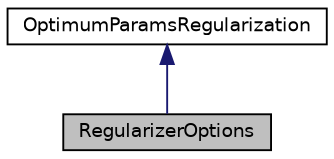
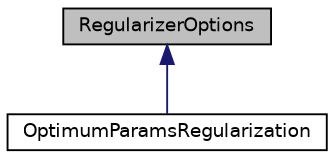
edge "RegularizerOptions" -> "OptimumParamsRegularization": reversed
